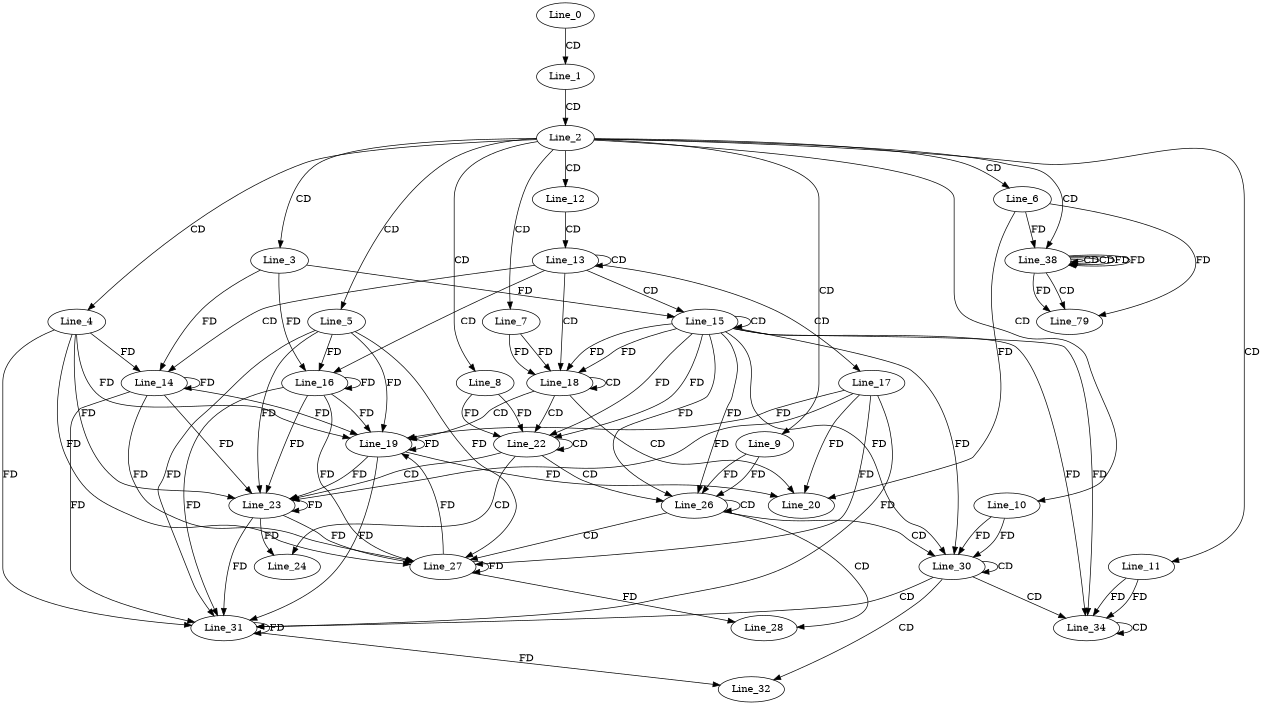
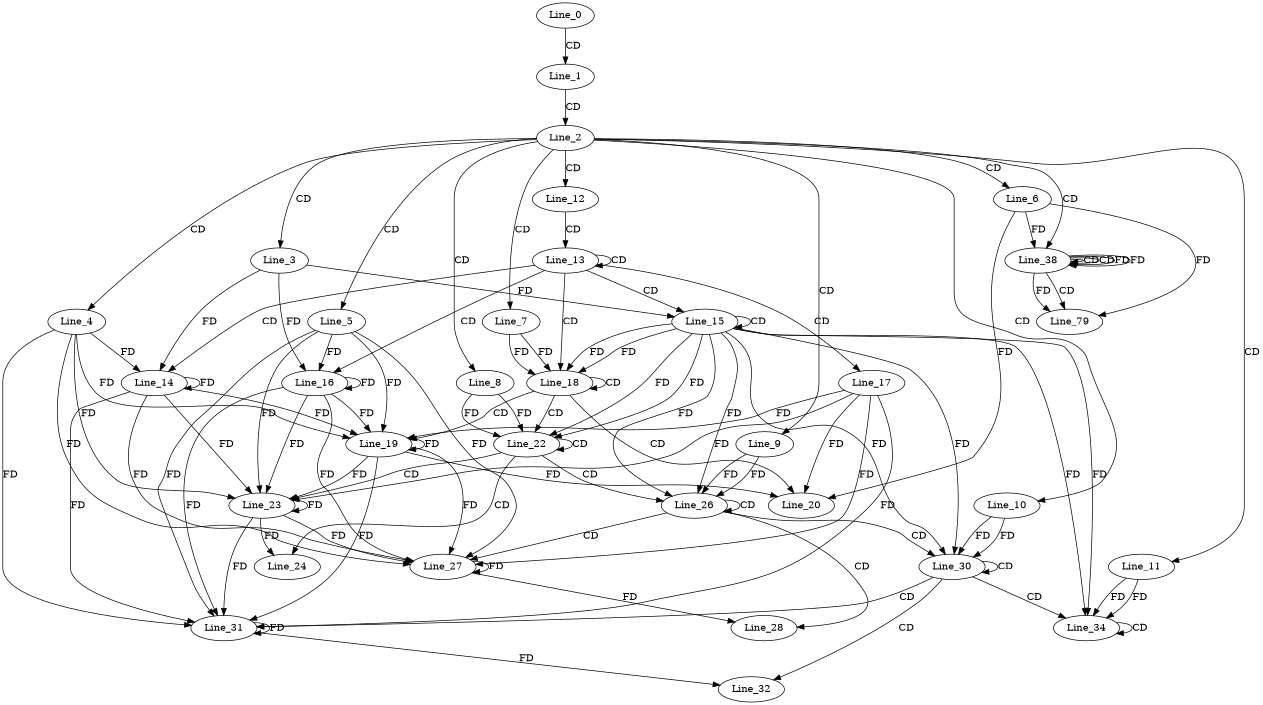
edge "Line_27" -> "Line_19": reversed
